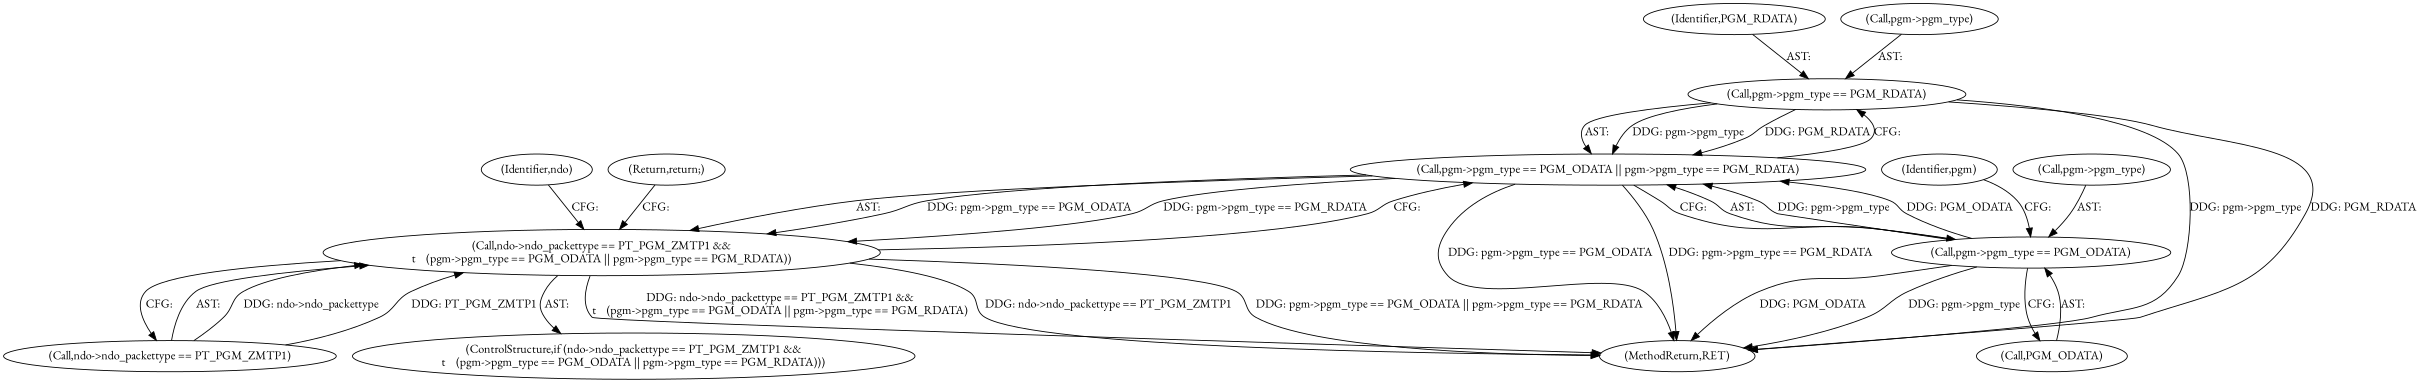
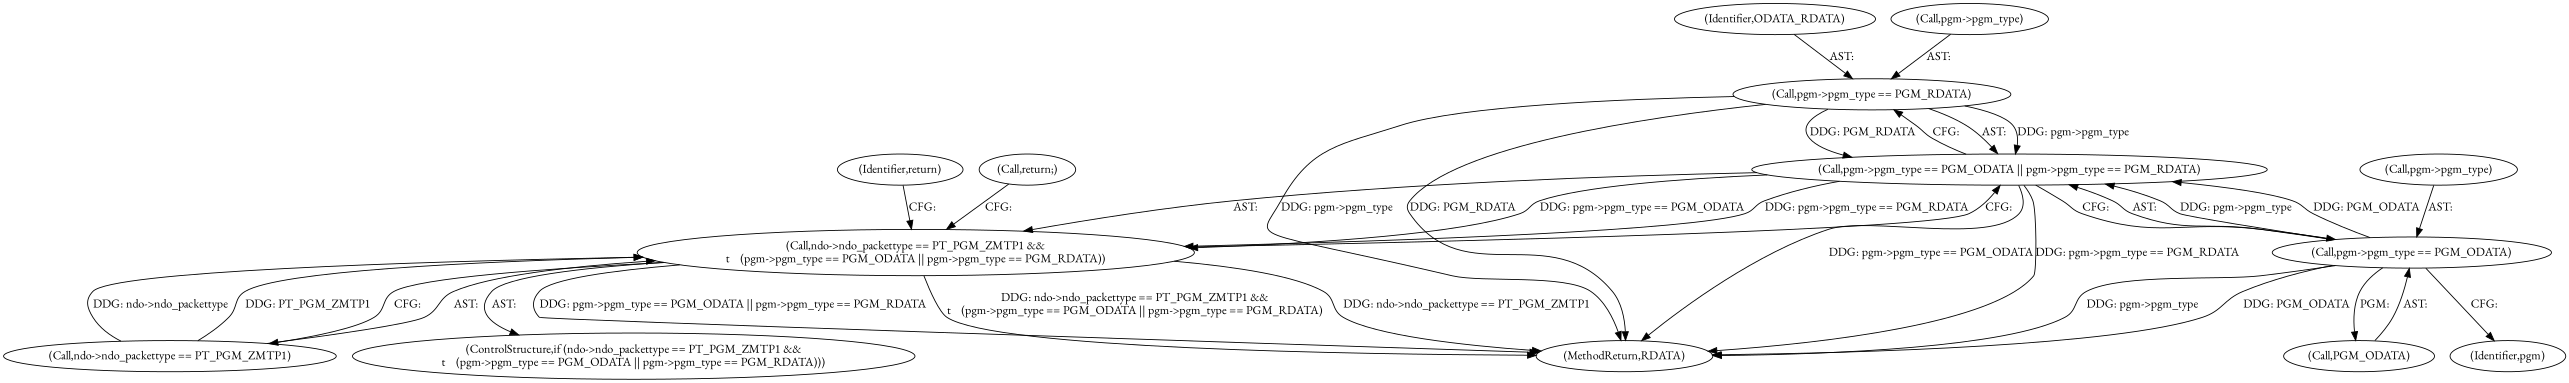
node "(Identifier,PGM_RDATA)": label "(Identifier,PGM_RDATA)" -> "(Identifier,ODATA_RDATA)"
node "(Identifier,ndo)": label "(Identifier,ndo)" -> "(Identifier,return)"
node "(Return,return;)": label "(Return,return;)" -> "(Call,return;)"
edge "(Identifier,pgm)" -> "(Call,pgm->pgm_type == PGM_ODATA)": reversed
edge "(Call,pgm->pgm_type == PGM_ODATA)" -> "(Call,PGM_ODATA)": label "CFG: " -> "PGM: "
node "(MethodReturn,RET)": label "(MethodReturn,RET)" -> "(MethodReturn,RDATA)"
